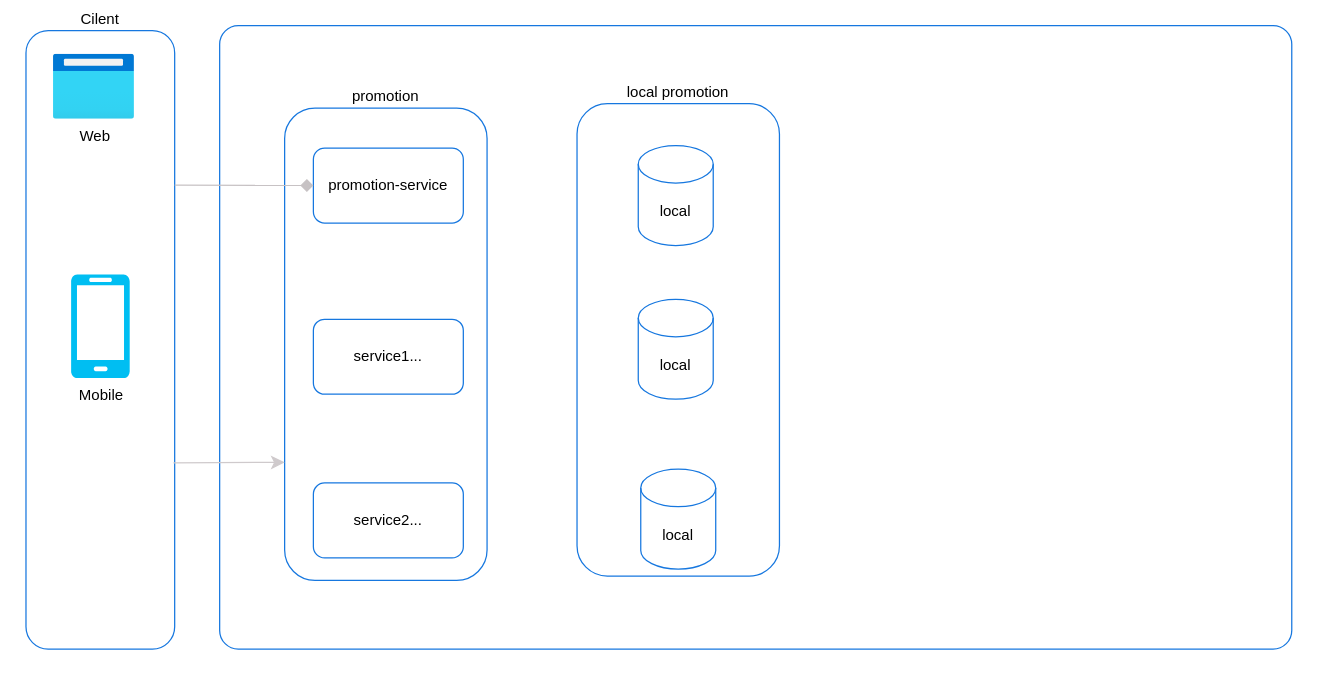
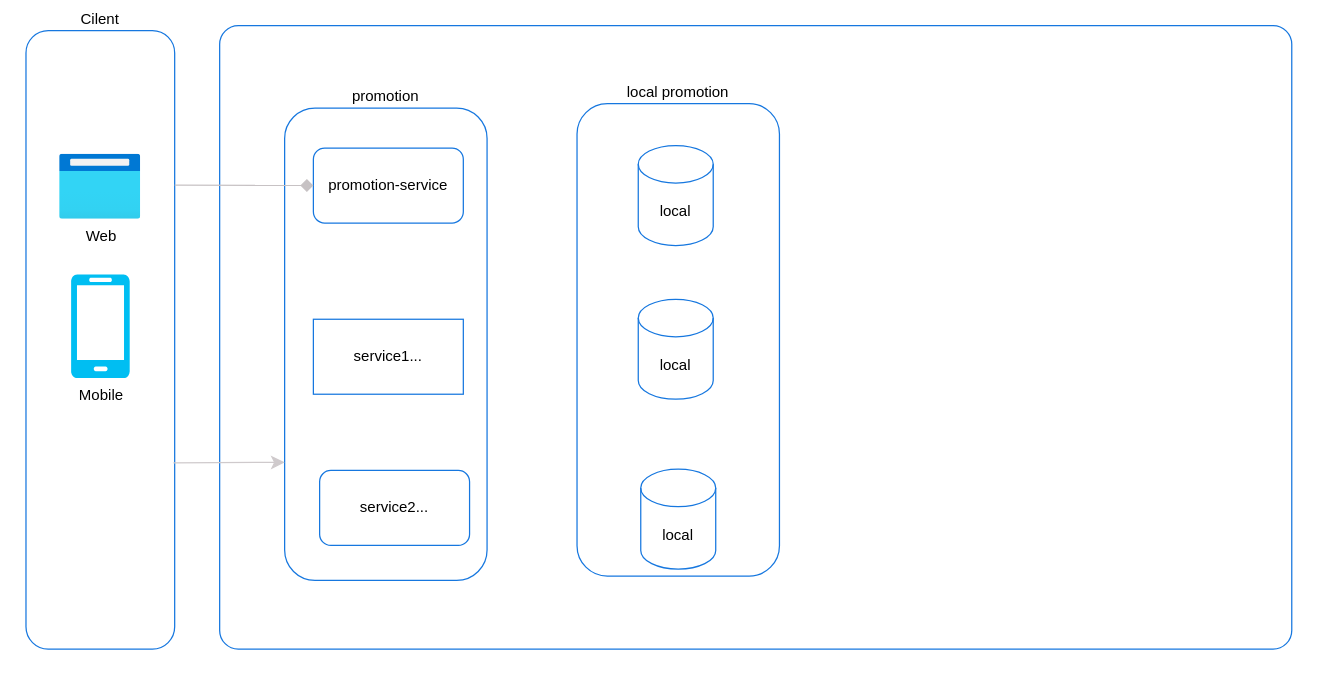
node "Web": moved (94, 87) -> (100, 187)
node "service1...": shape rounded rectangle -> rectangle
node "service2...": moved (388, 521) -> (394, 508)
